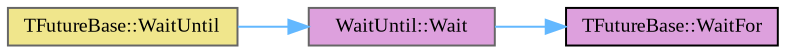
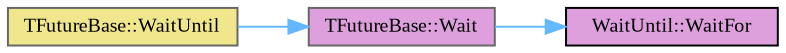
node "WaitUntil::Wait": label "WaitUntil::Wait" -> "TFutureBase::Wait"
node "TFutureBase::WaitFor": label "TFutureBase::WaitFor" -> "WaitUntil::WaitFor"
